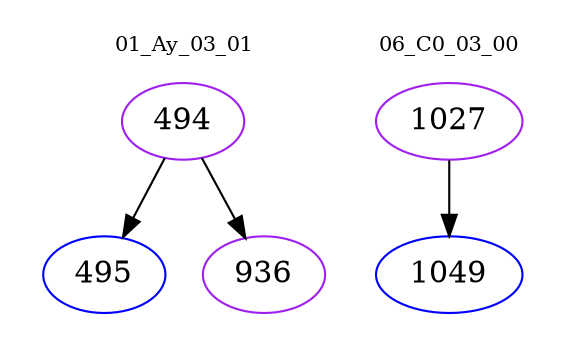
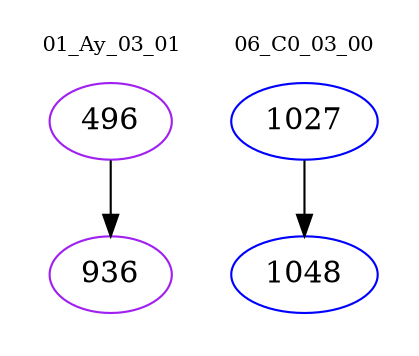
node "494": label "494" -> "496"
node "1027": color purple -> blue
node "495": removed
node "1049": label "1049" -> "1048"
